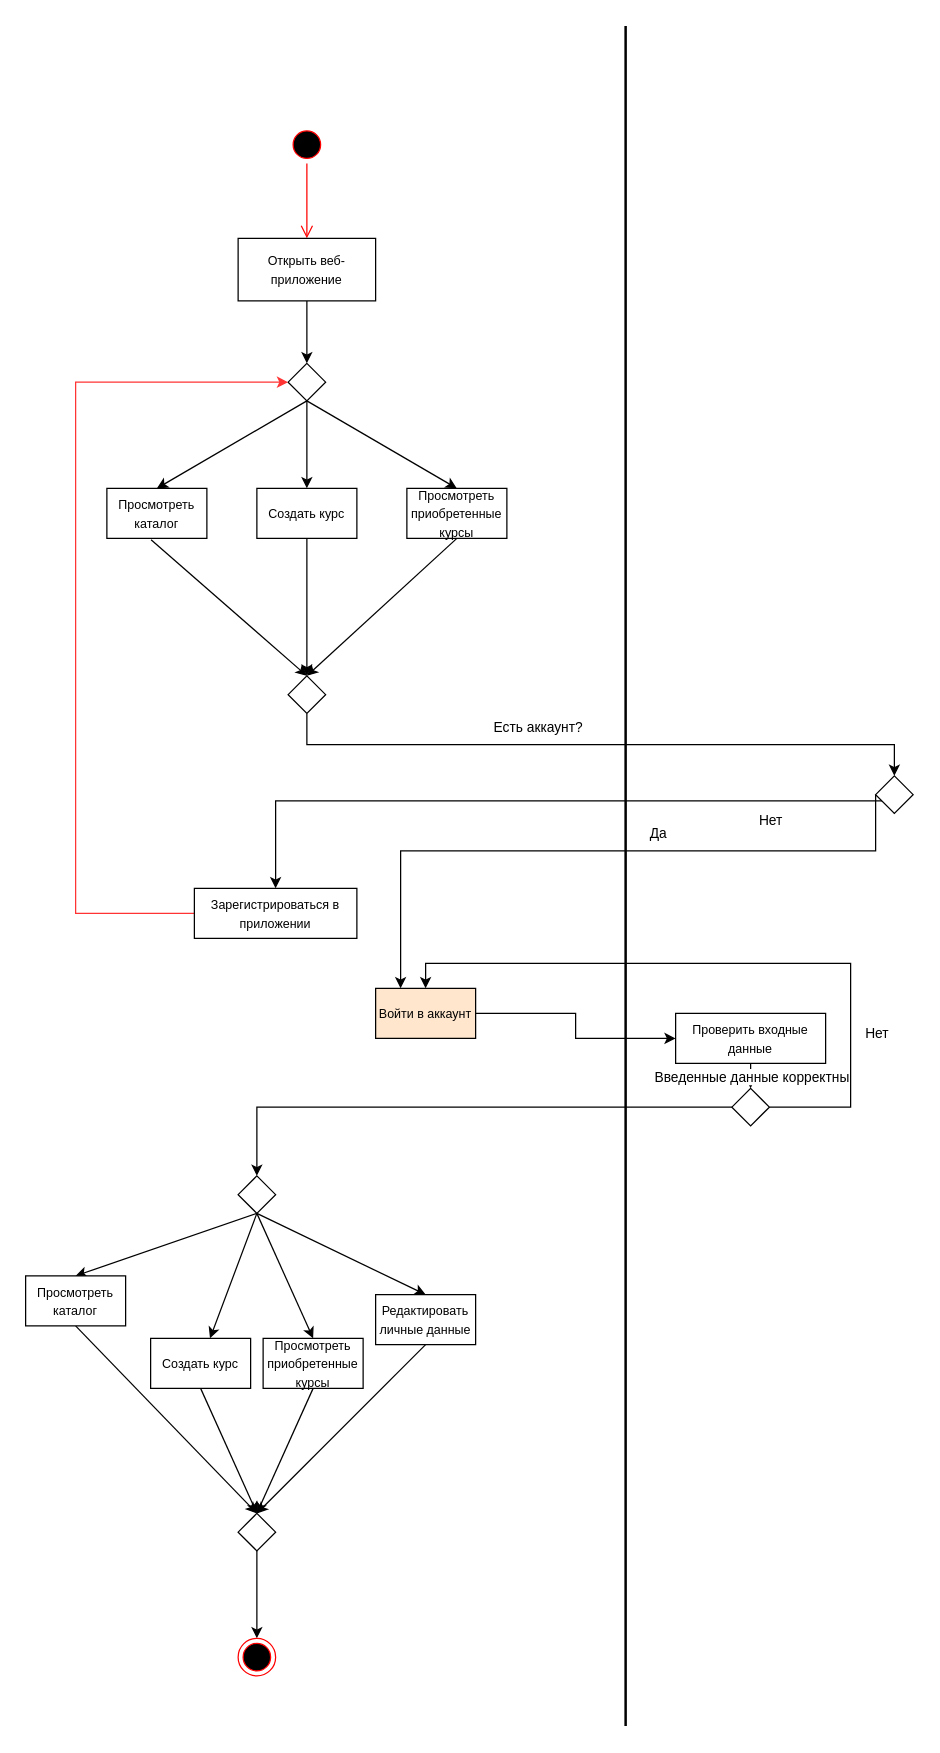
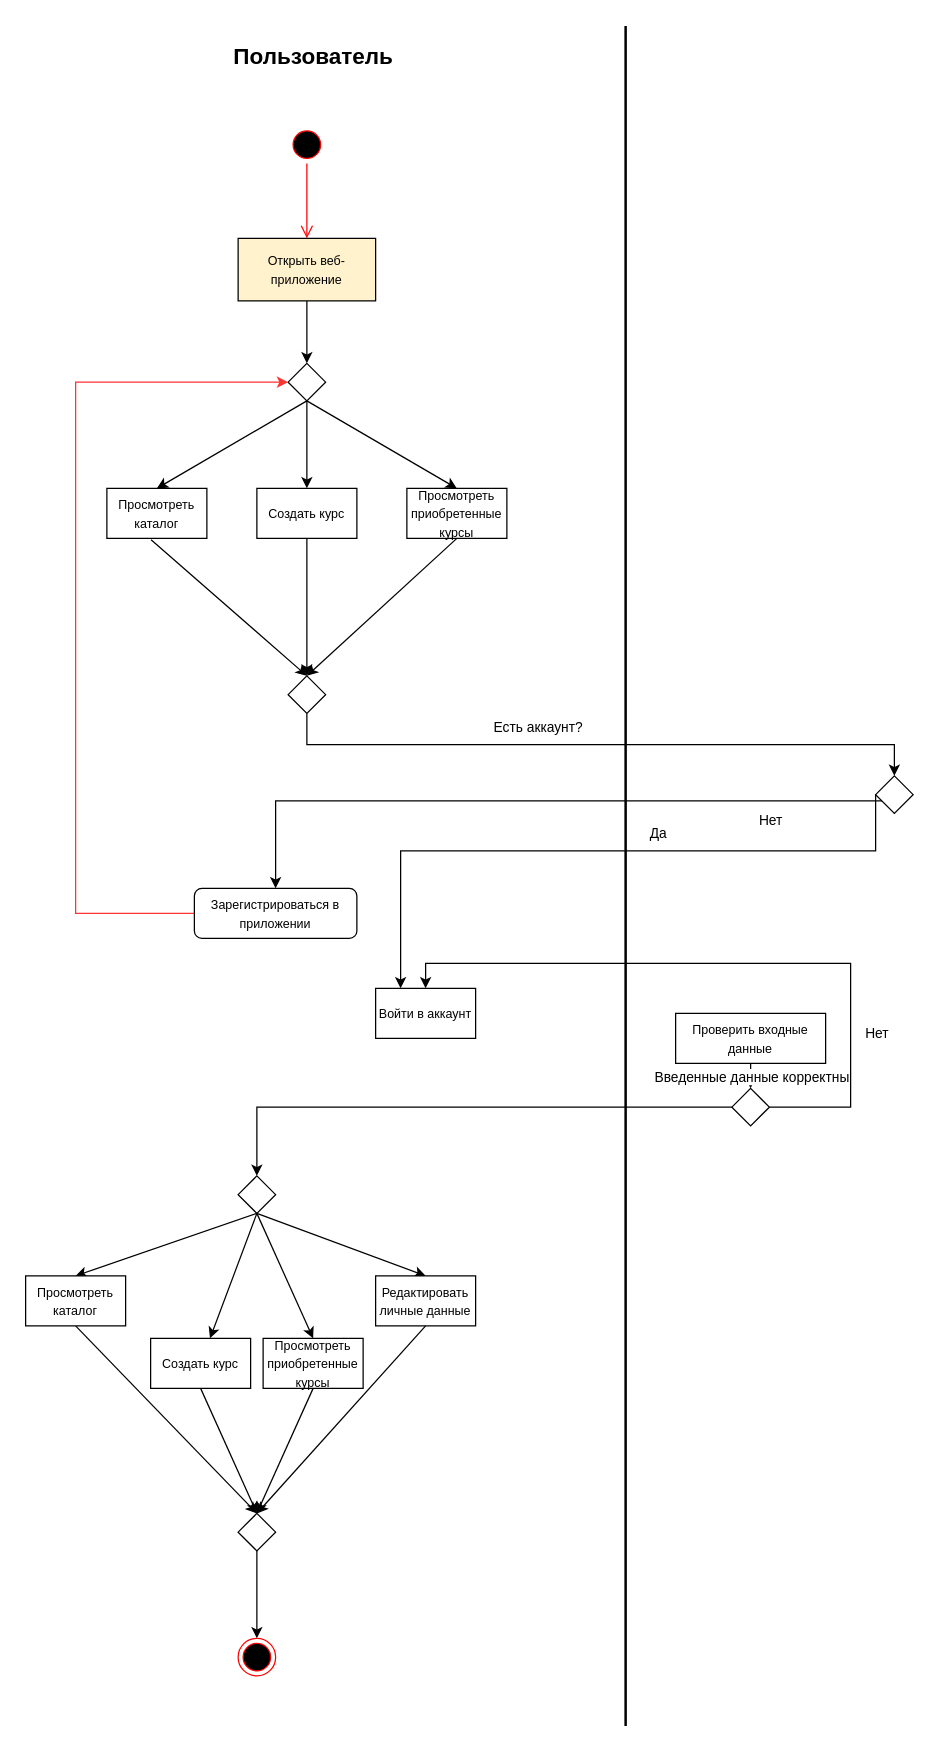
node "Пользователь": added
node "Открыть веб-приложение": fillcolor #ffffff -> #fff2cc
node "Зарегистрироваться в приложении": shape rectangle -> rounded rectangle
node "Войти в аккаунт": fillcolor #ffe6cc -> #ffffff
edge "Войти в аккаунт" -> "Проверить входные данные": removed
node "Редактировать личные данные": moved (426, 1319) -> (426, 1301)
